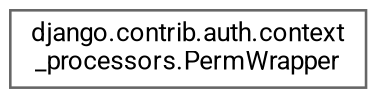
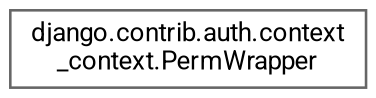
node "django.contrib.auth.context _processors.PermWrapper": label "django.contrib.auth.context _processors.PermWrapper" -> "django.contrib.auth.context _context.PermWrapper"
